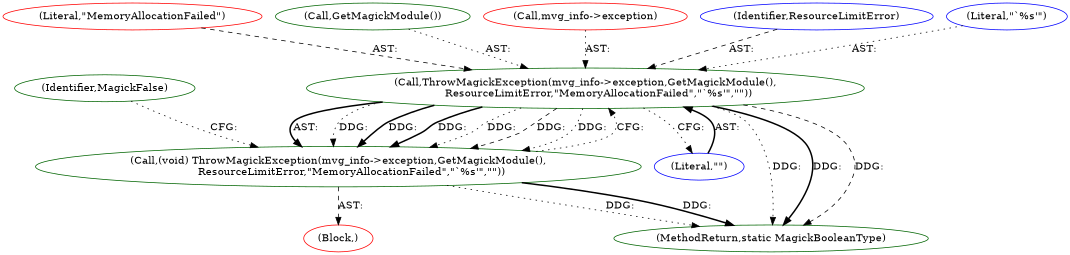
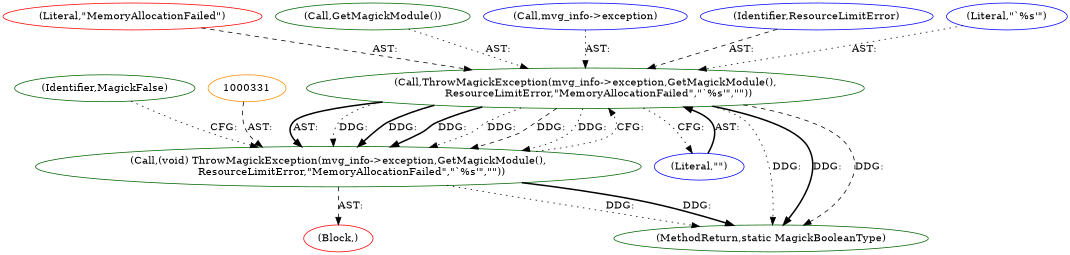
node "(Call,mvg_info->exception)": color red -> blue
node "1000331": added
